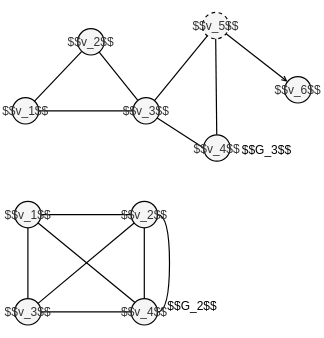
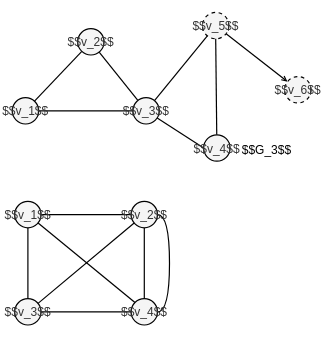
node "$$v_6$$": style solid -> dashed
node "$$G_2$$": removed
